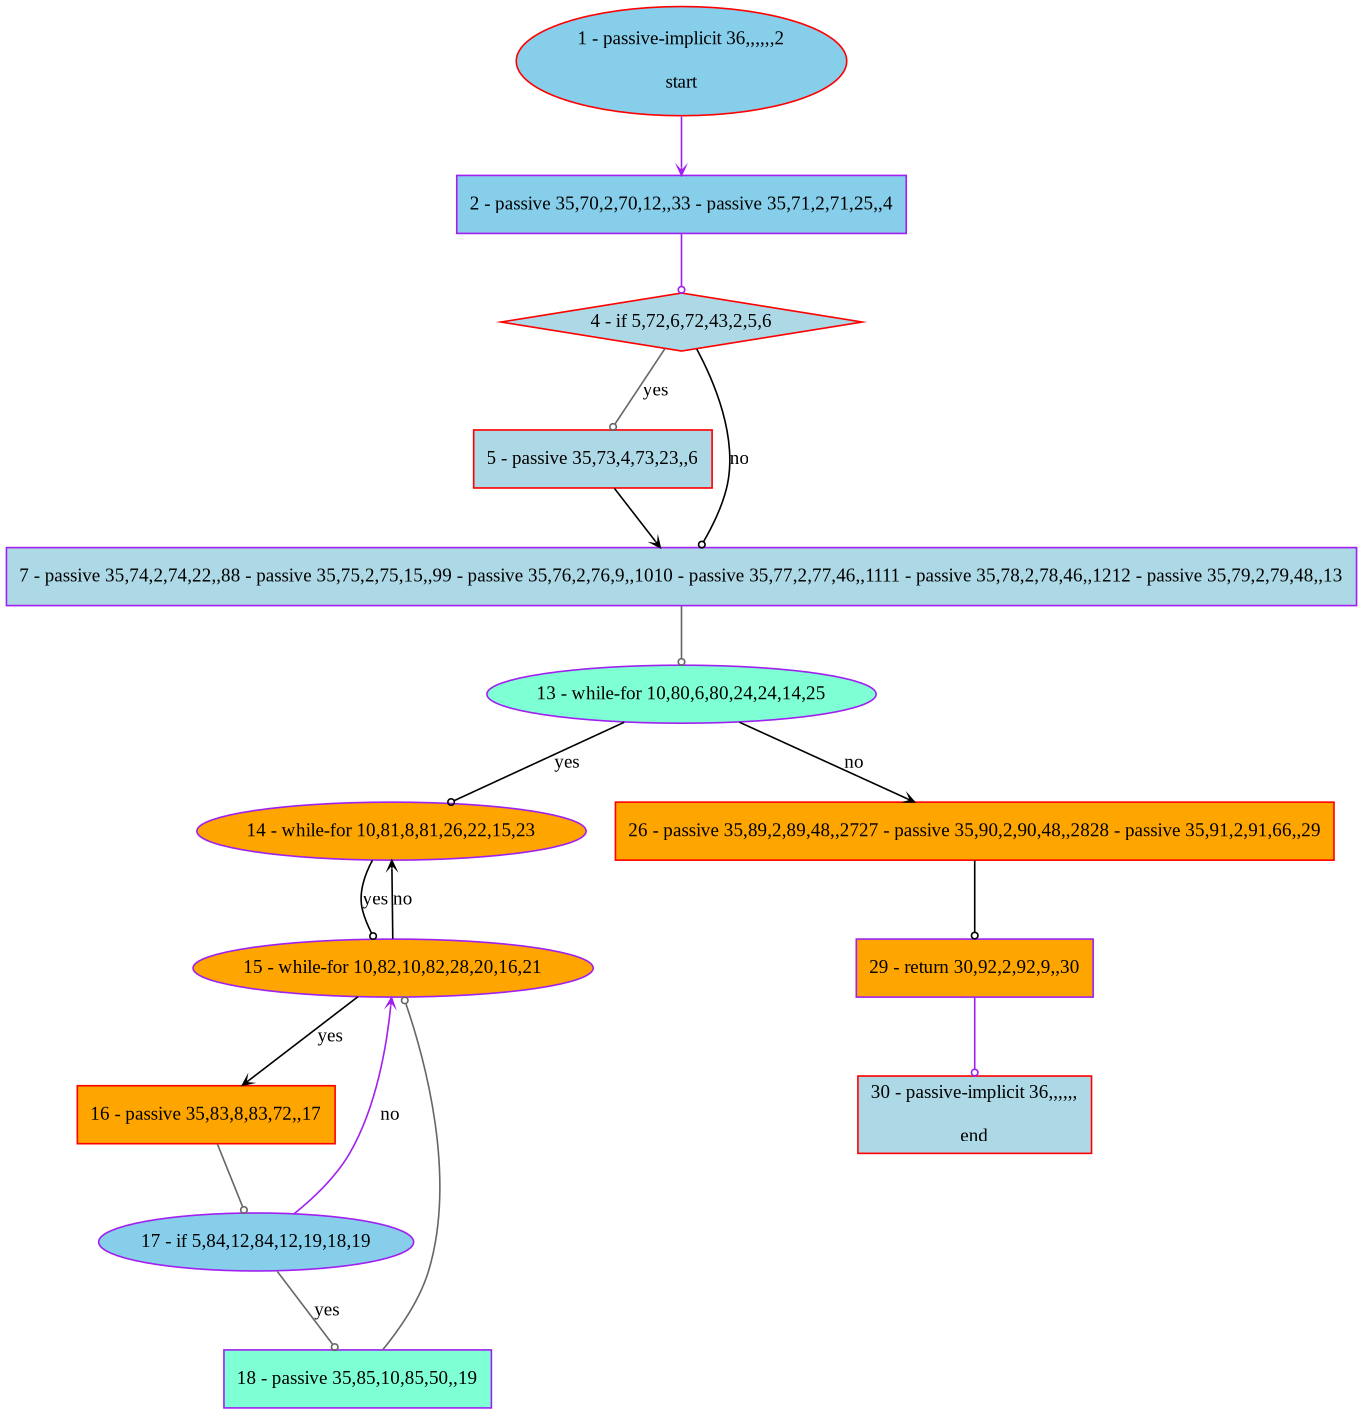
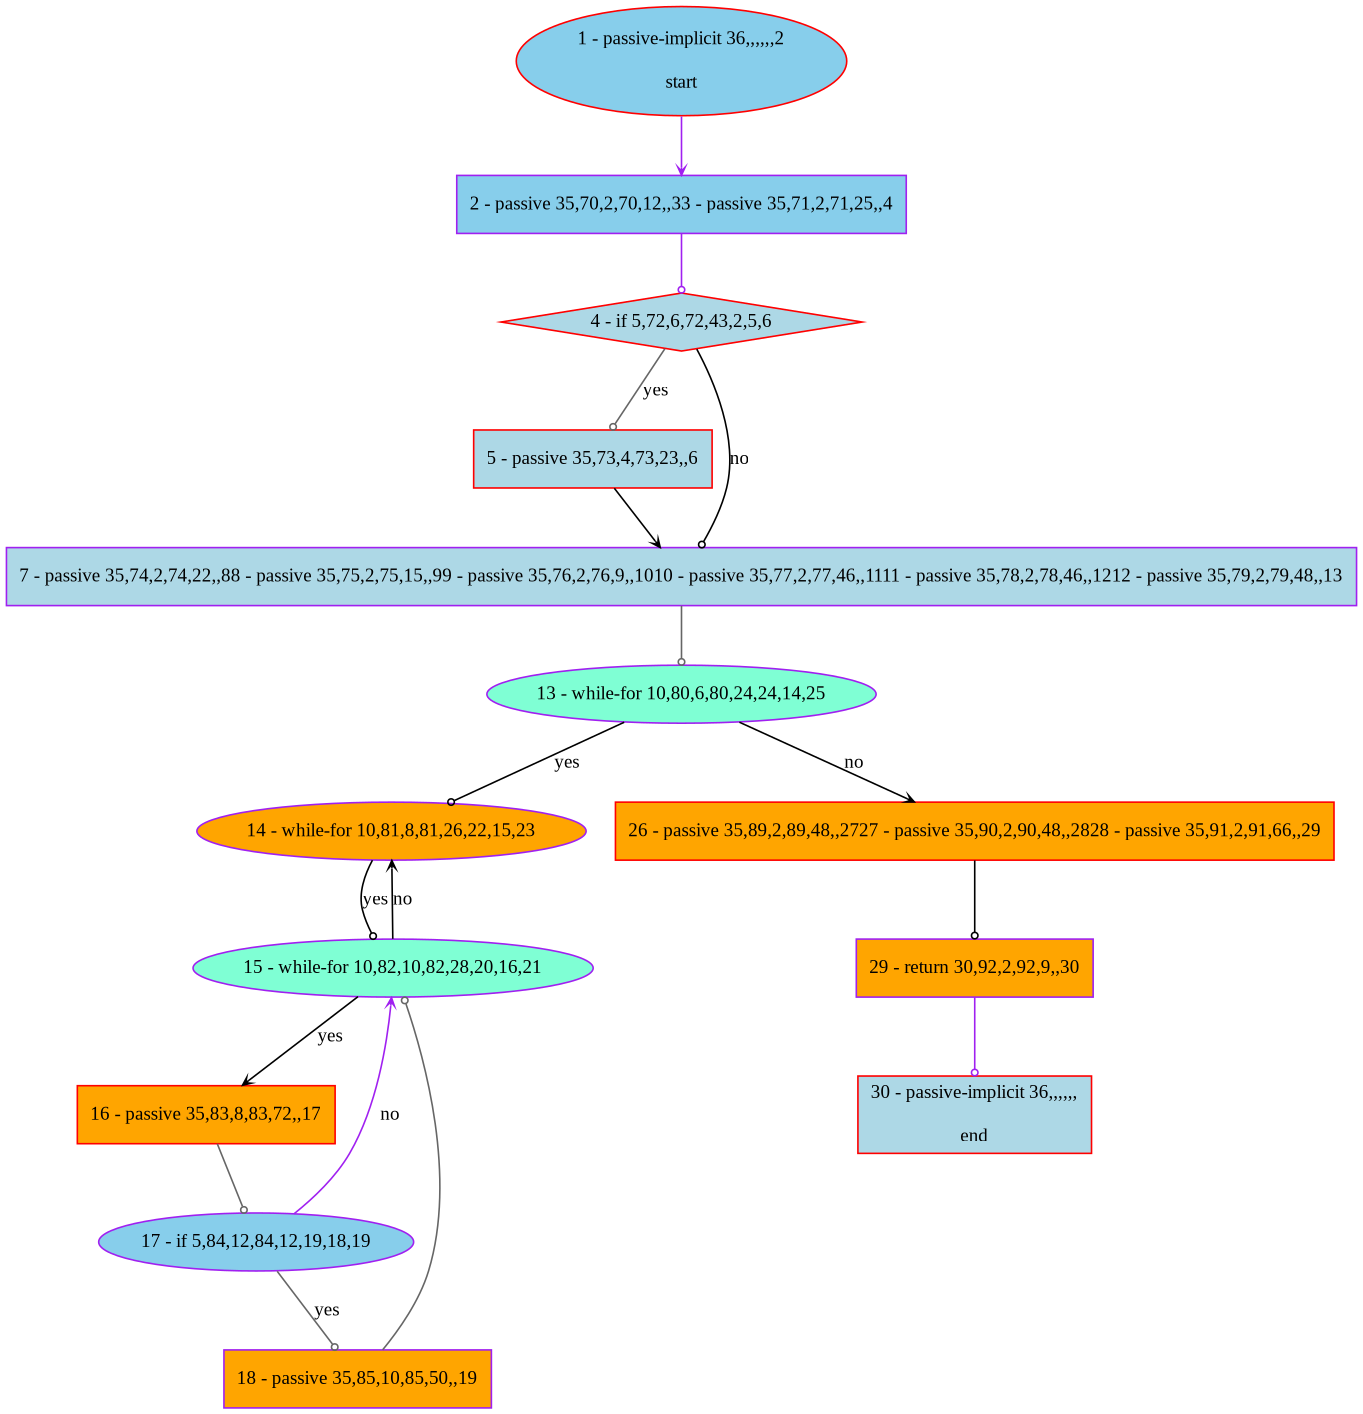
node "15 - while-for 10,82,10,82,28,20,16,21": fillcolor orange -> aquamarine
node "18 - passive 35,85,10,85,50,,19": fillcolor aquamarine -> orange
